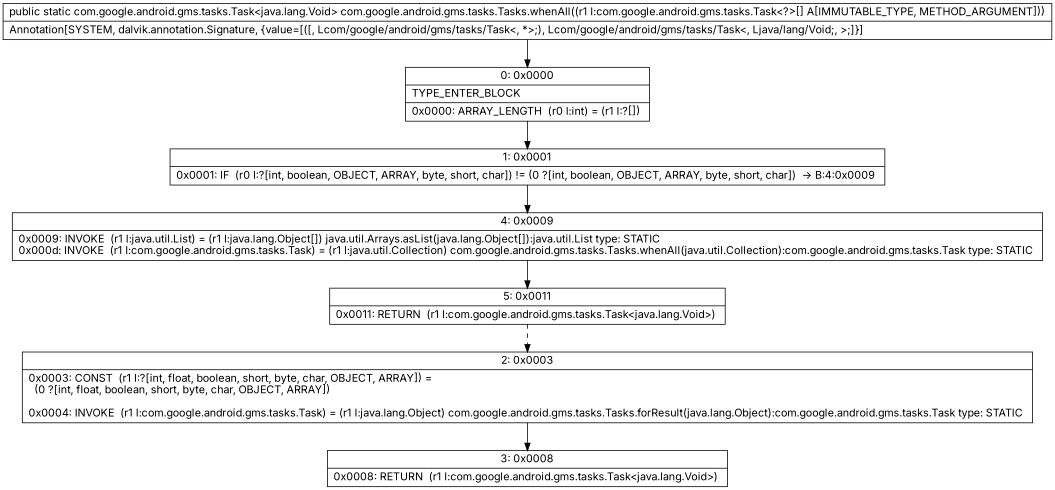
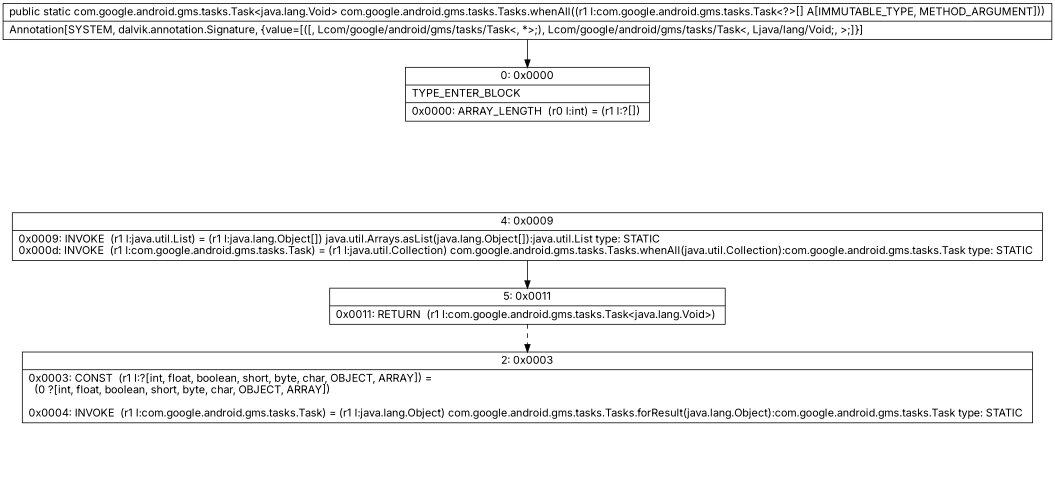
node "1: 0x0001": removed
node "3: 0x0008": removed
